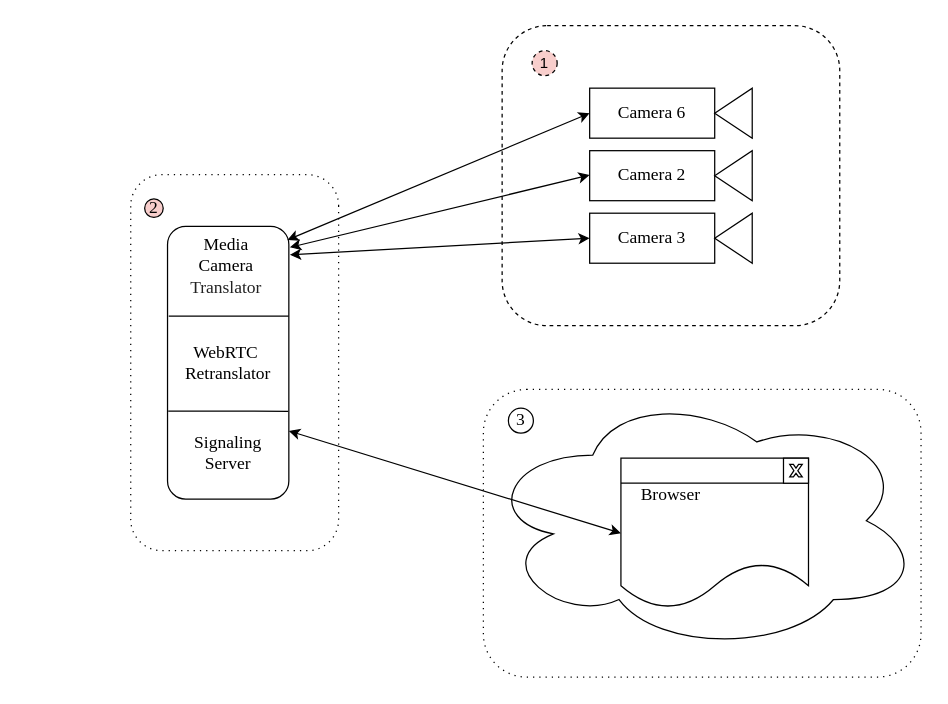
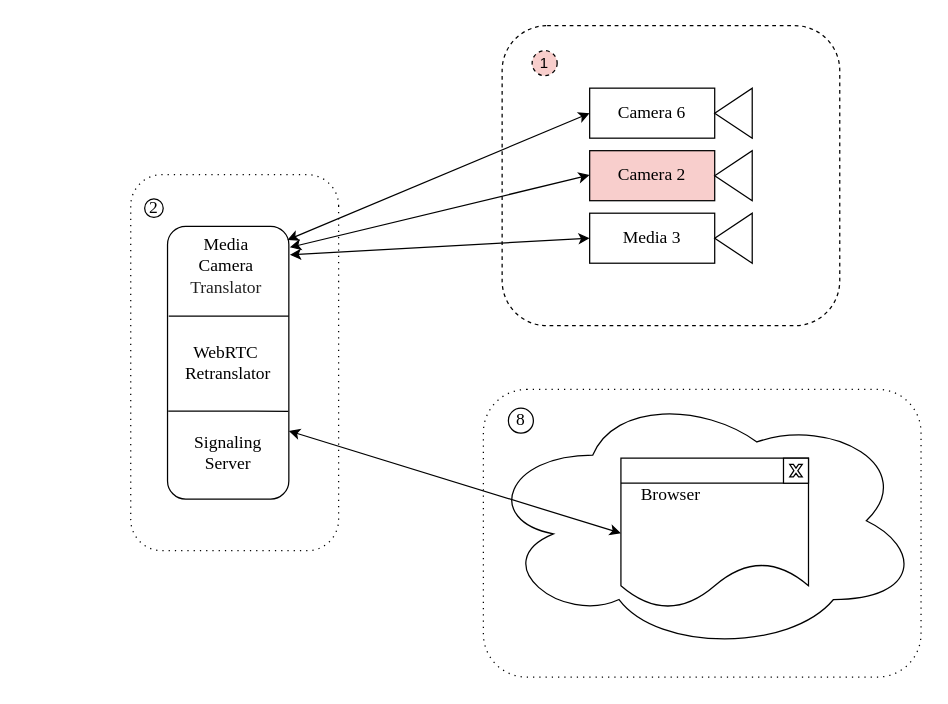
node "Camera 2": fillcolor #ffffff -> #f8cecc
node "2": fillcolor #f8cecc -> #ffffff
node "Camera 3": label "Camera 3" -> "Media 3"
node "3": label "3" -> "8"
